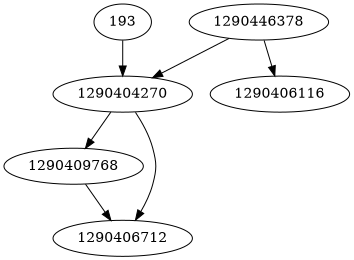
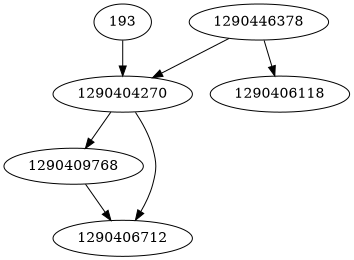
node "1290406116": label "1290406116" -> "1290406118"
